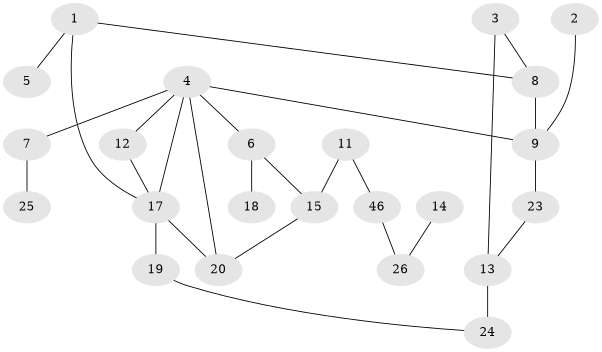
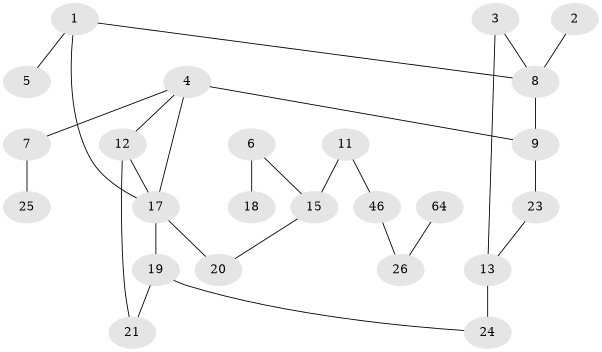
edge "2" -- "9": now "2" -- "8"
edge "4" -- "6": removed
edge "4" -- "20": removed
node "14": label "14" -> "64"
node "21": added
